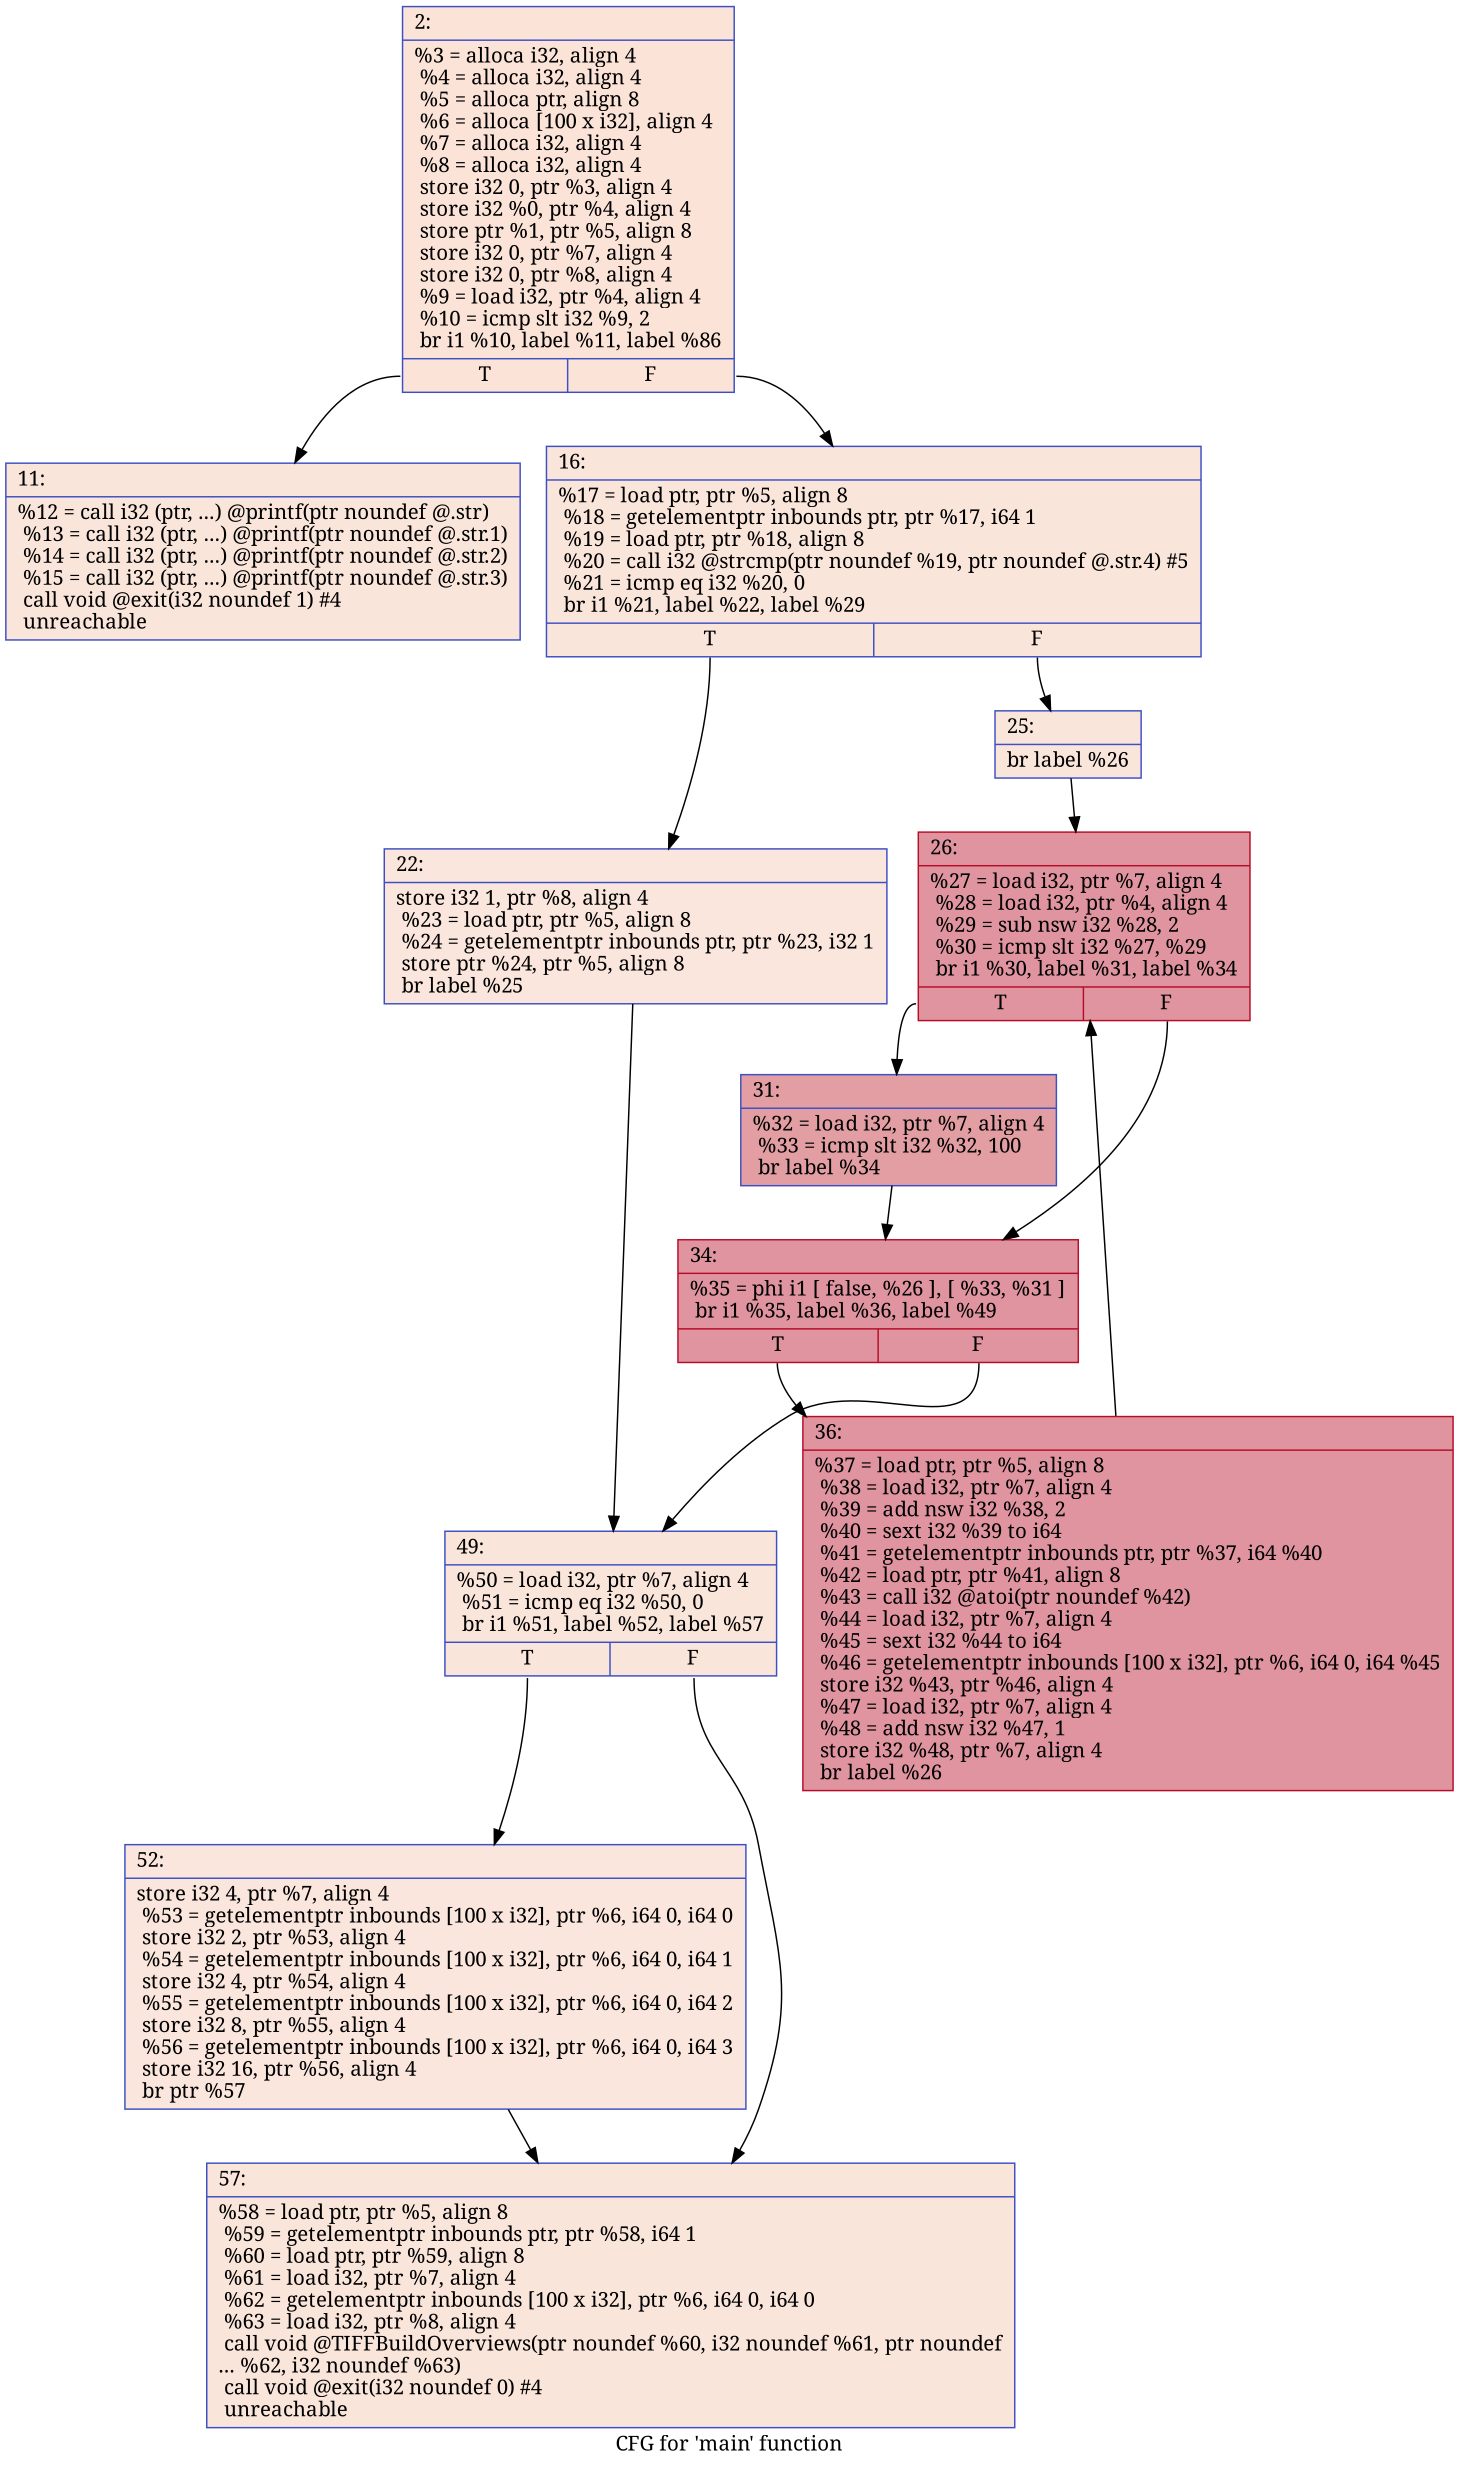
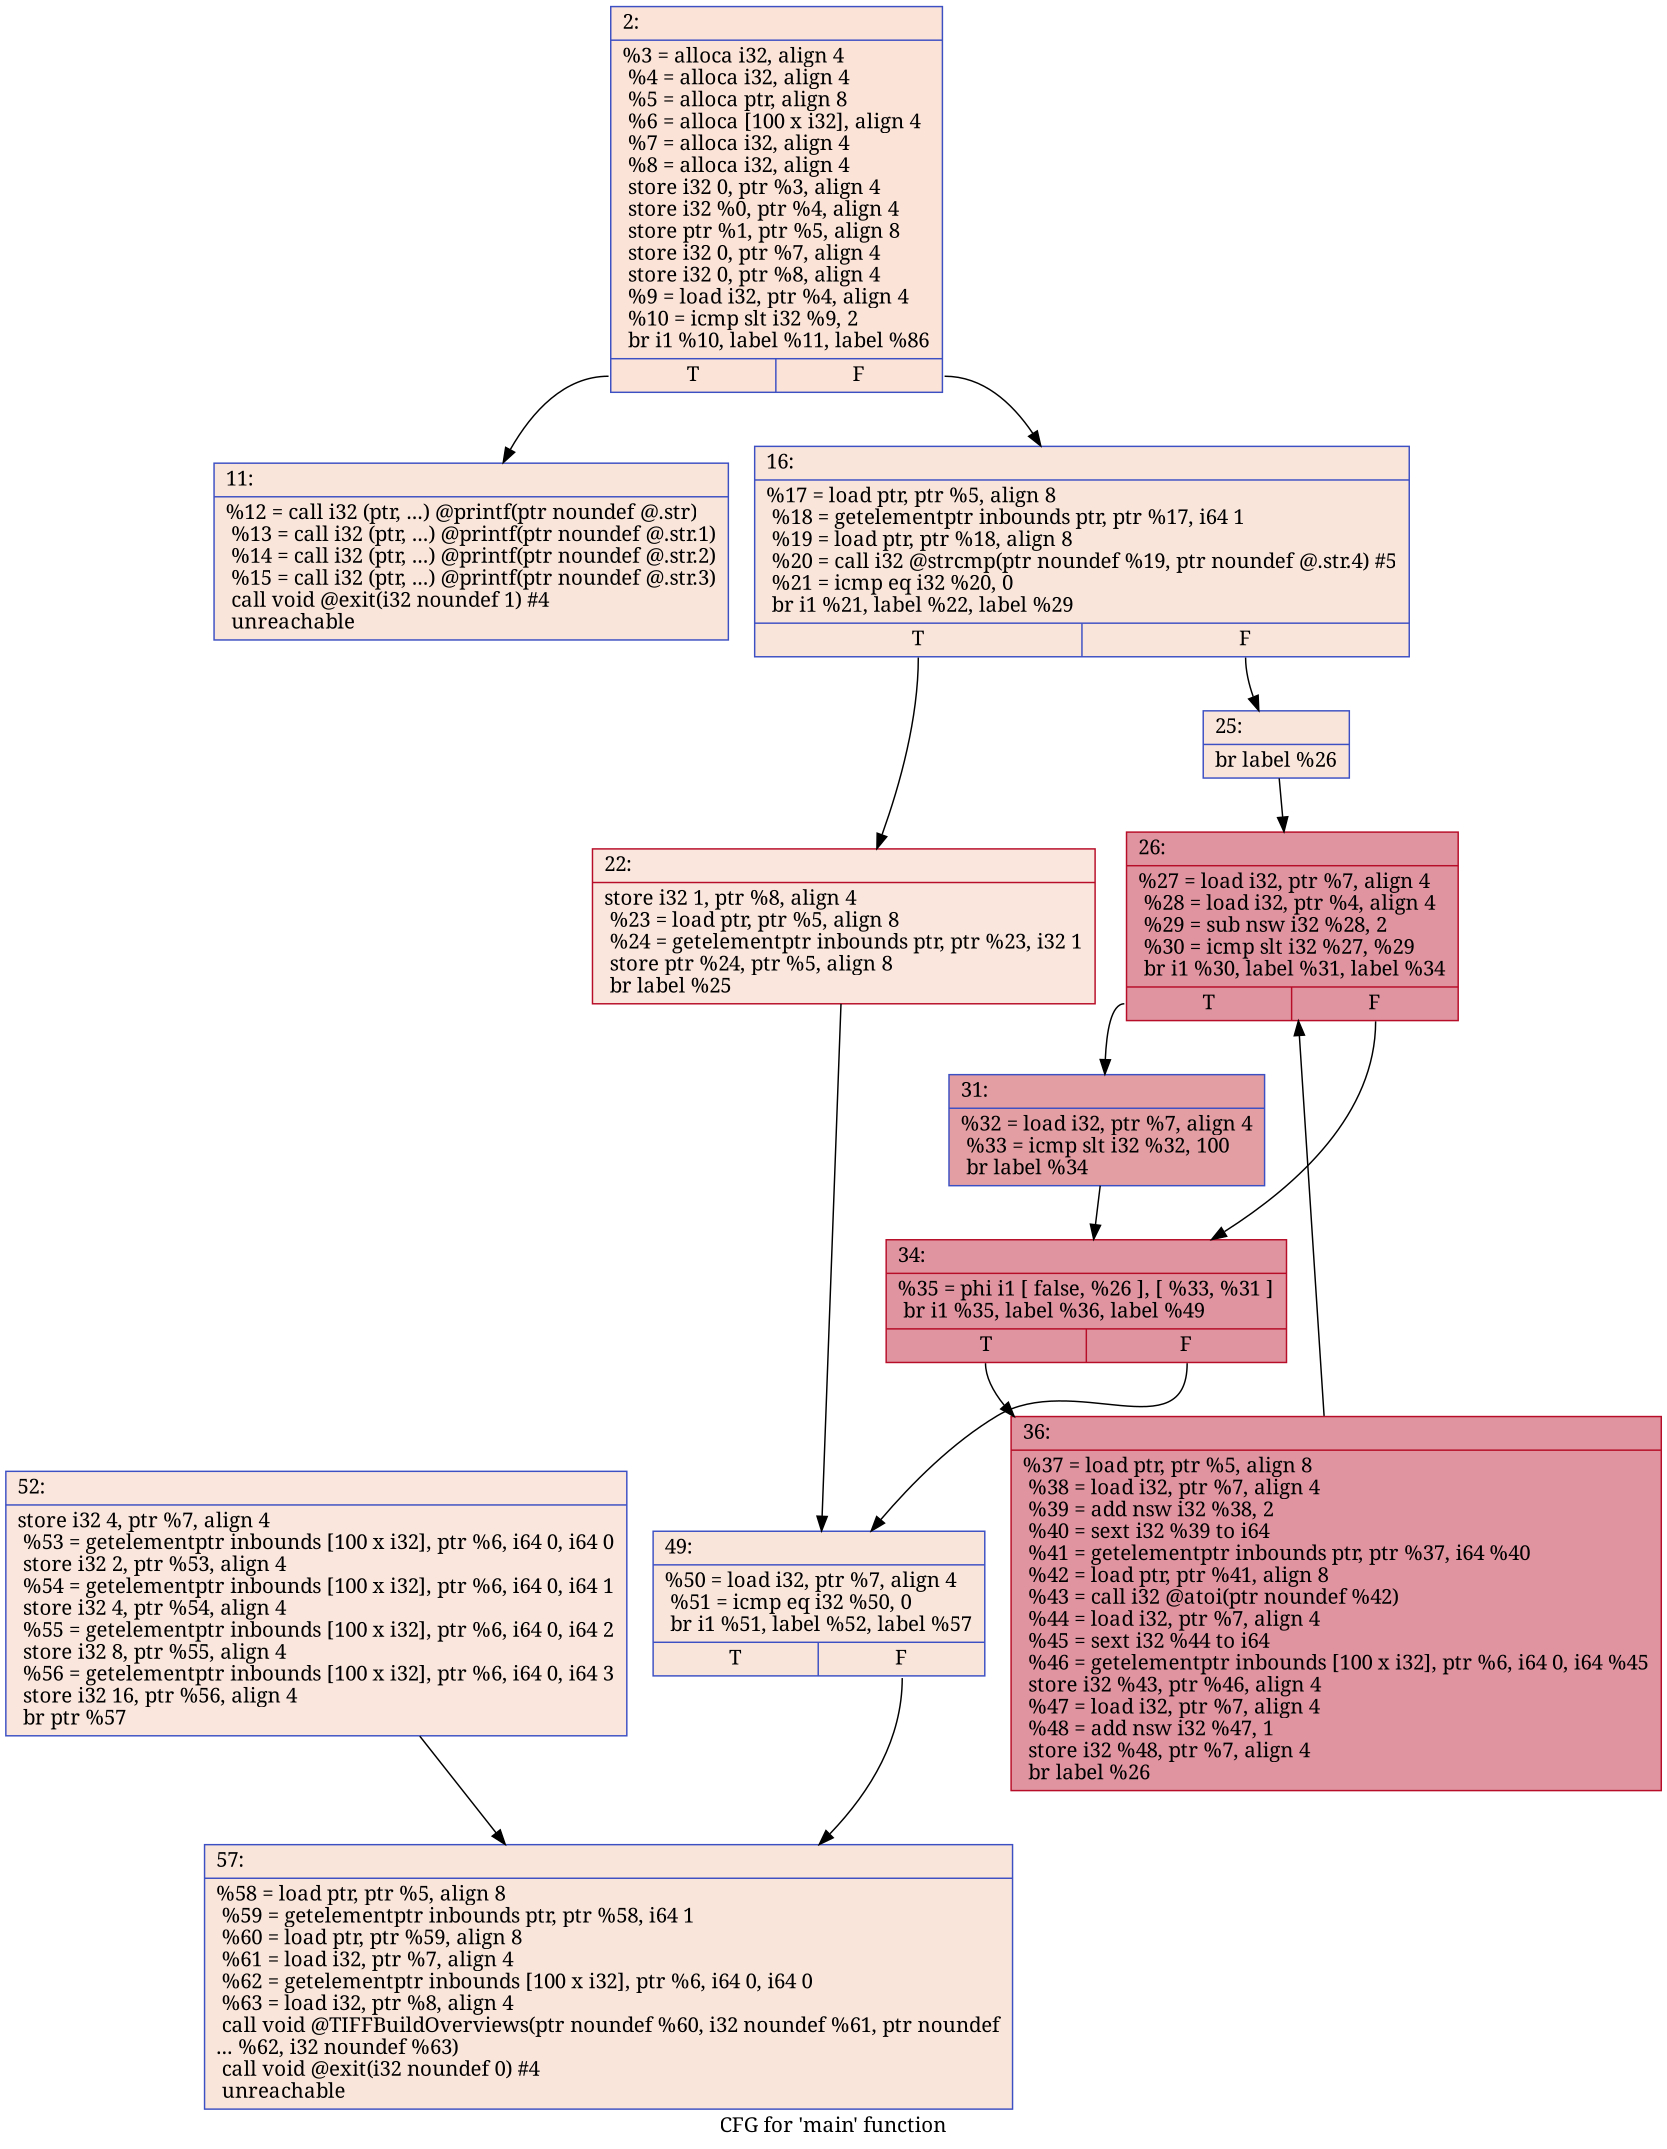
node "22:": color #3d50c3ff -> #b70d28ff
edge "49:" -> "52:": removed
